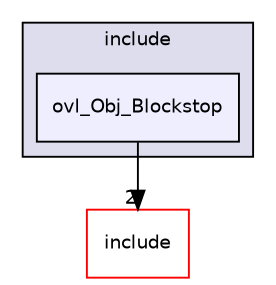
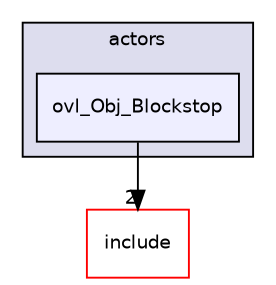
cluster "include": label "include" -> "actors"
